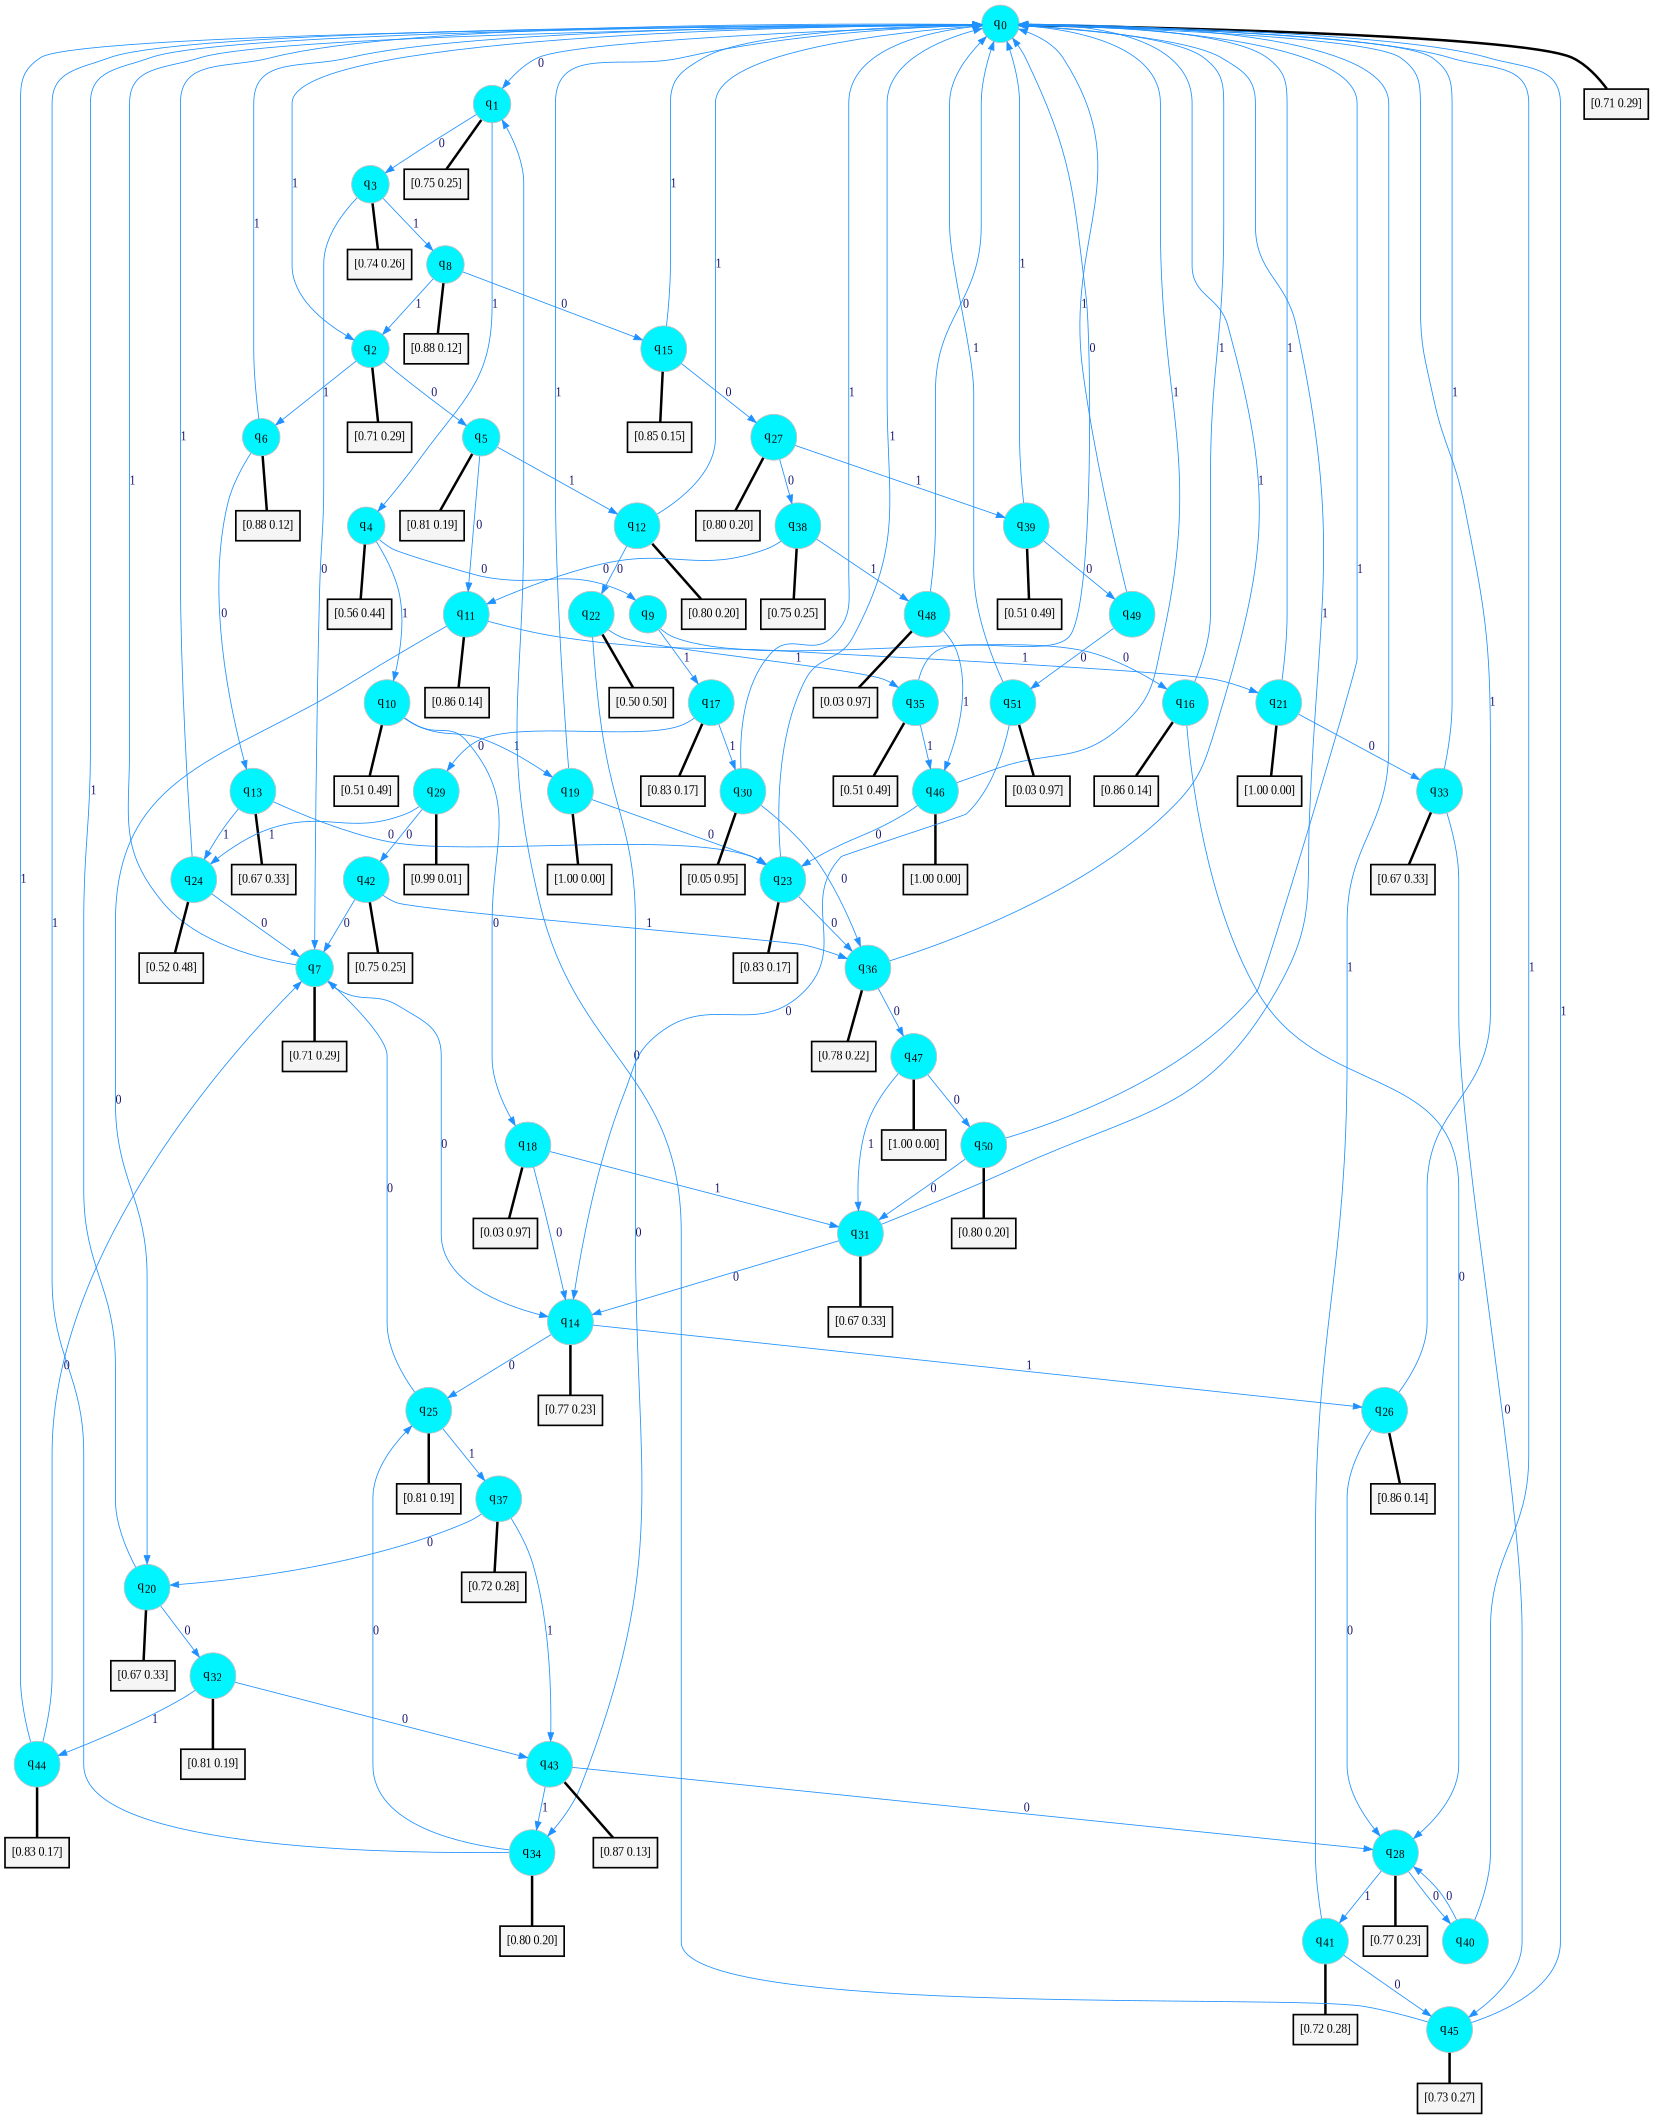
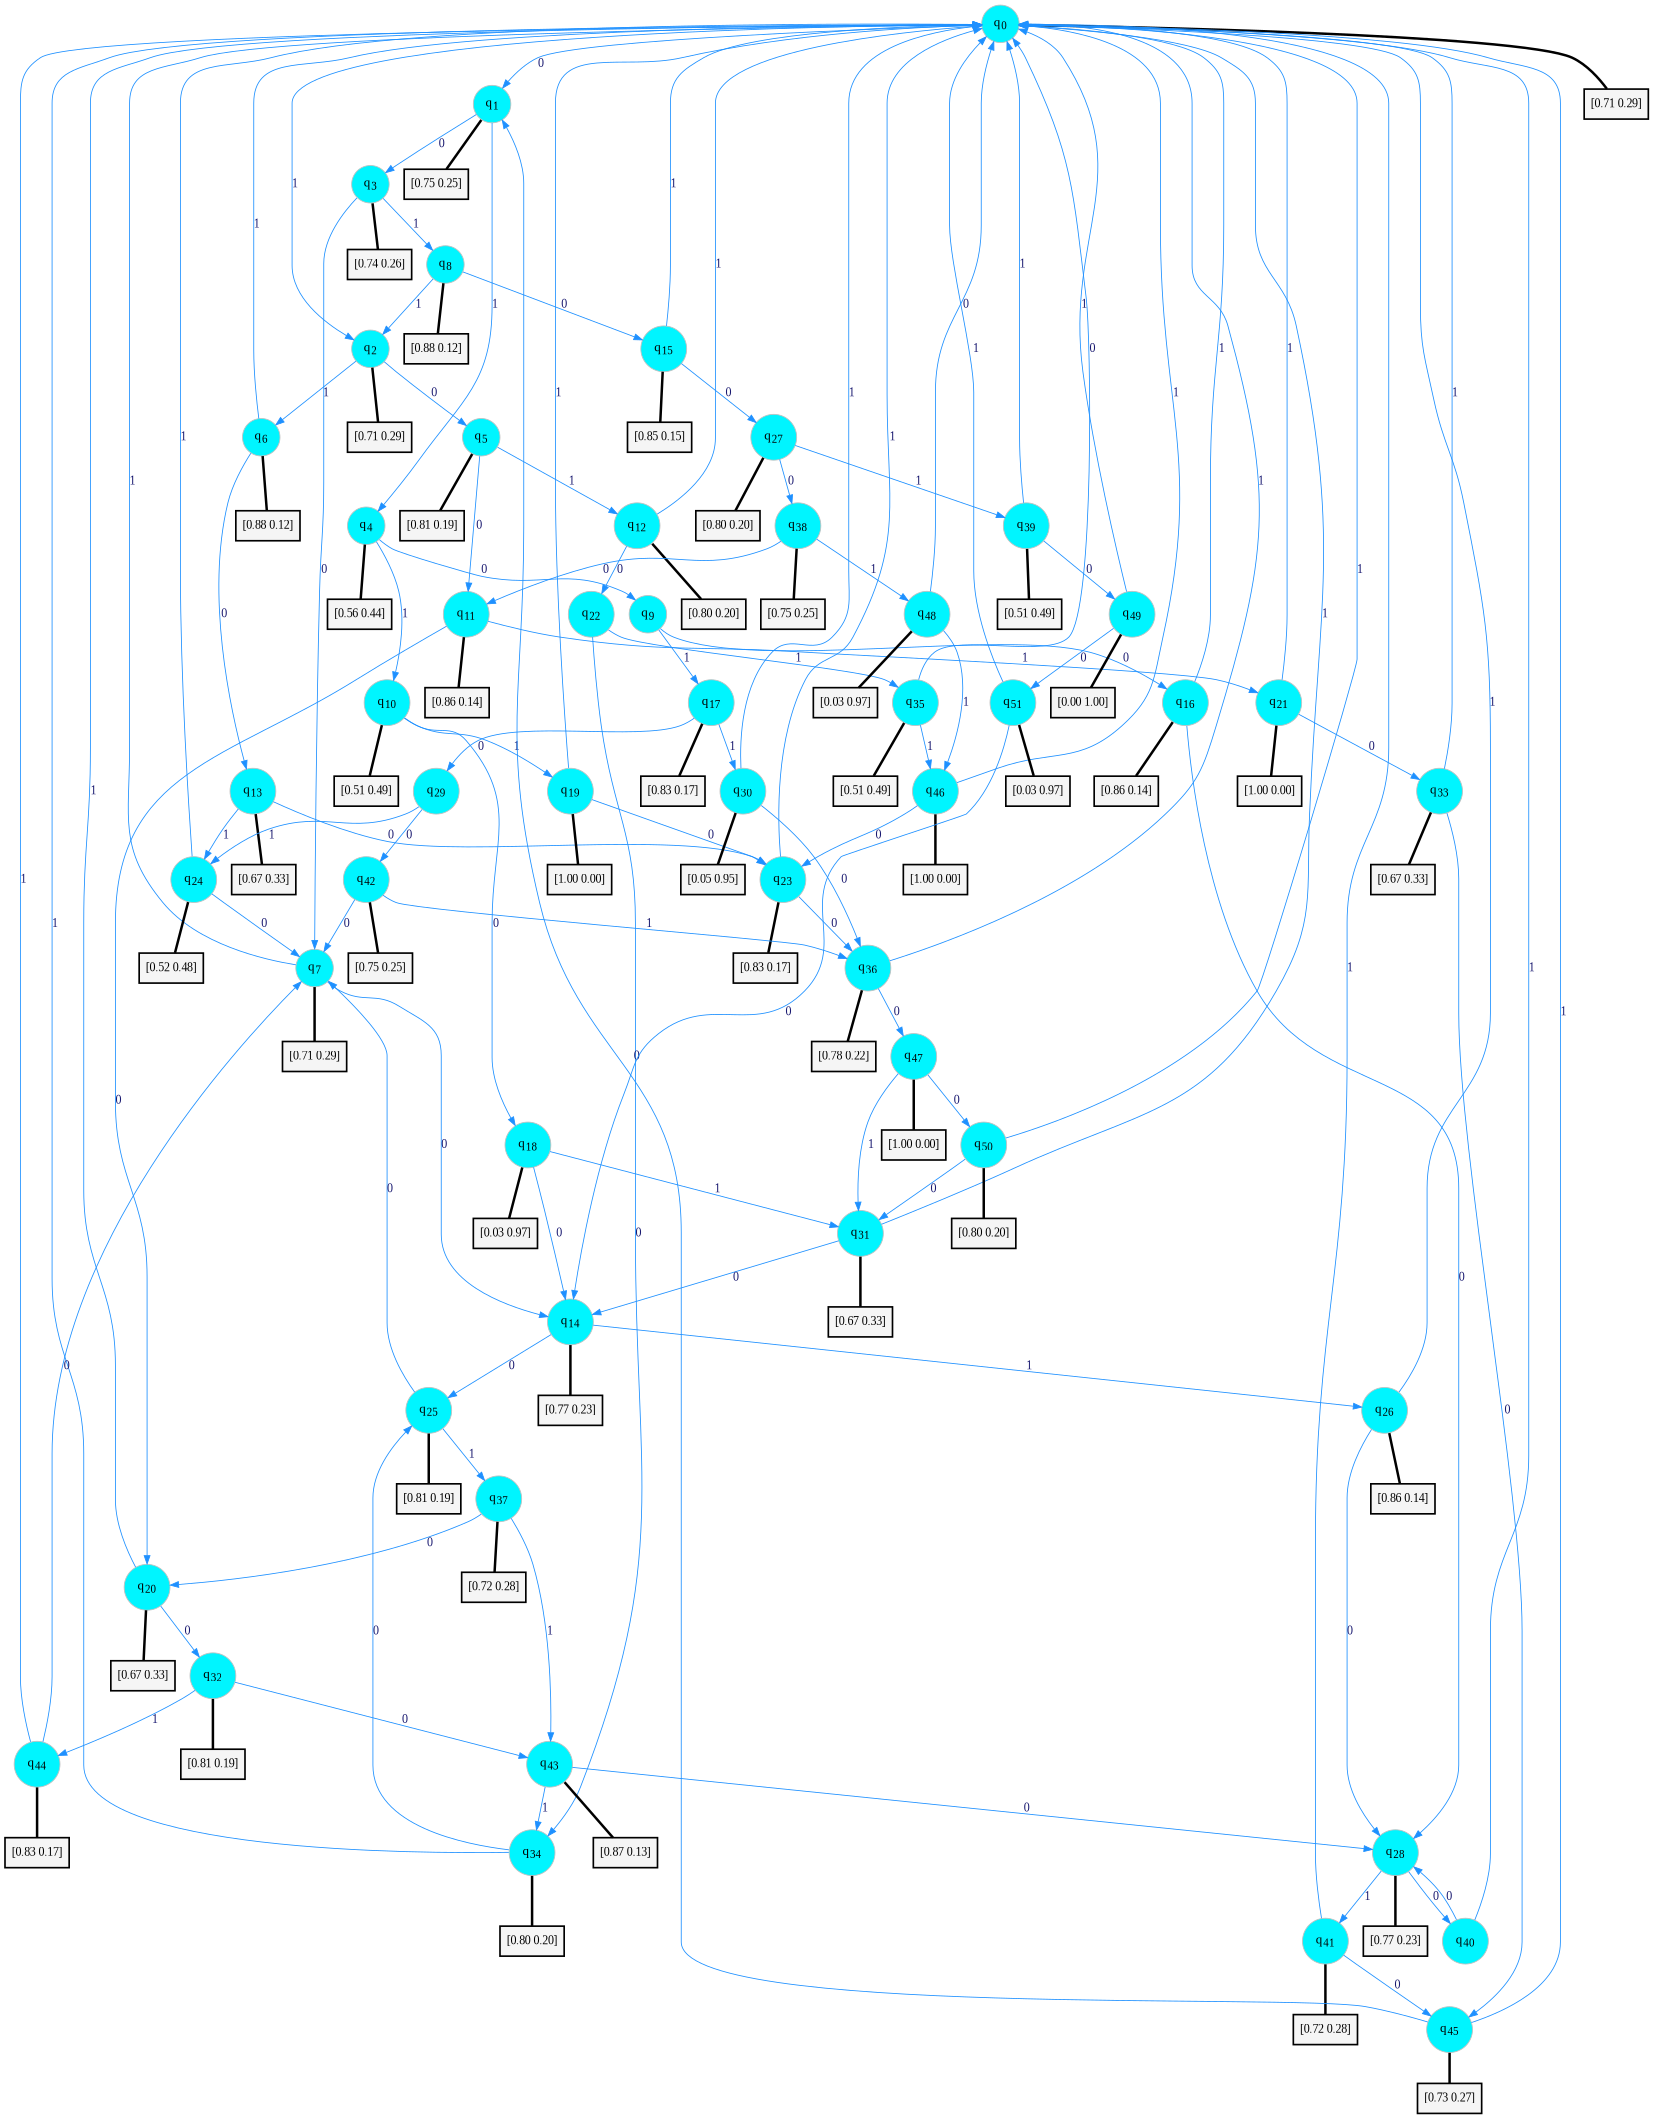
node "[0.50 0.50]": removed
node "[0.00 1.00]": added
node "[0.99 0.01]": removed
